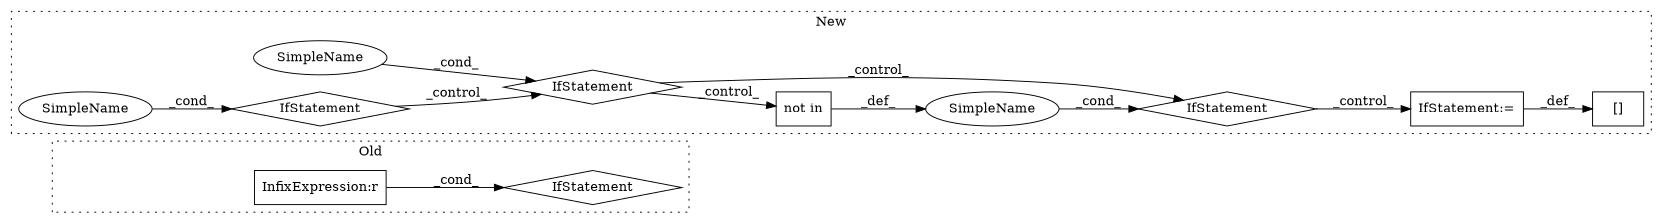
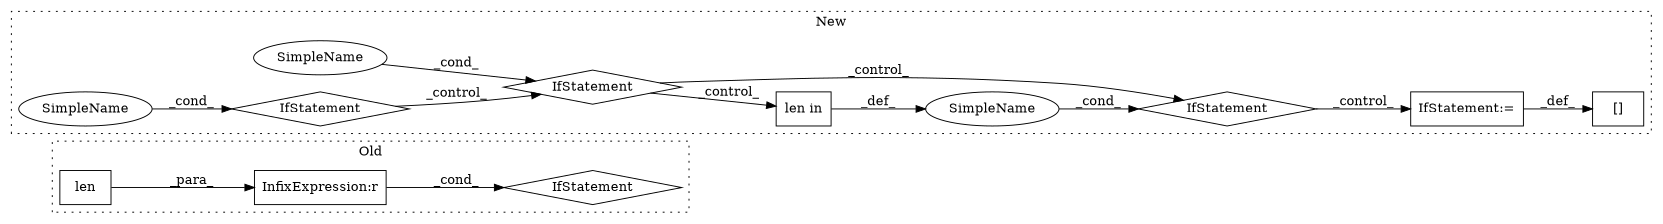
node "not in": label "not in" -> "len in"
node "len": added
